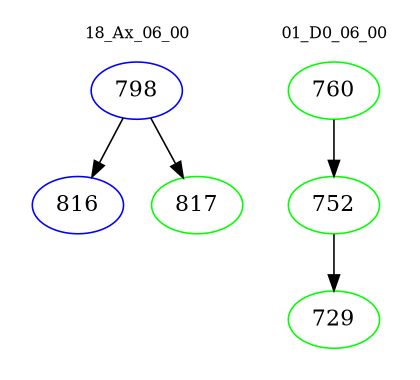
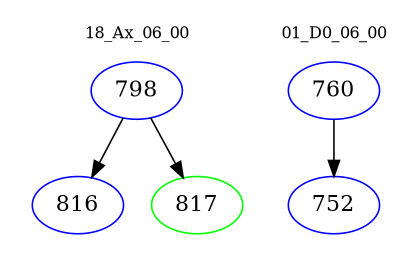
node "760": color green -> blue
node "752": color green -> blue
node "729": removed
